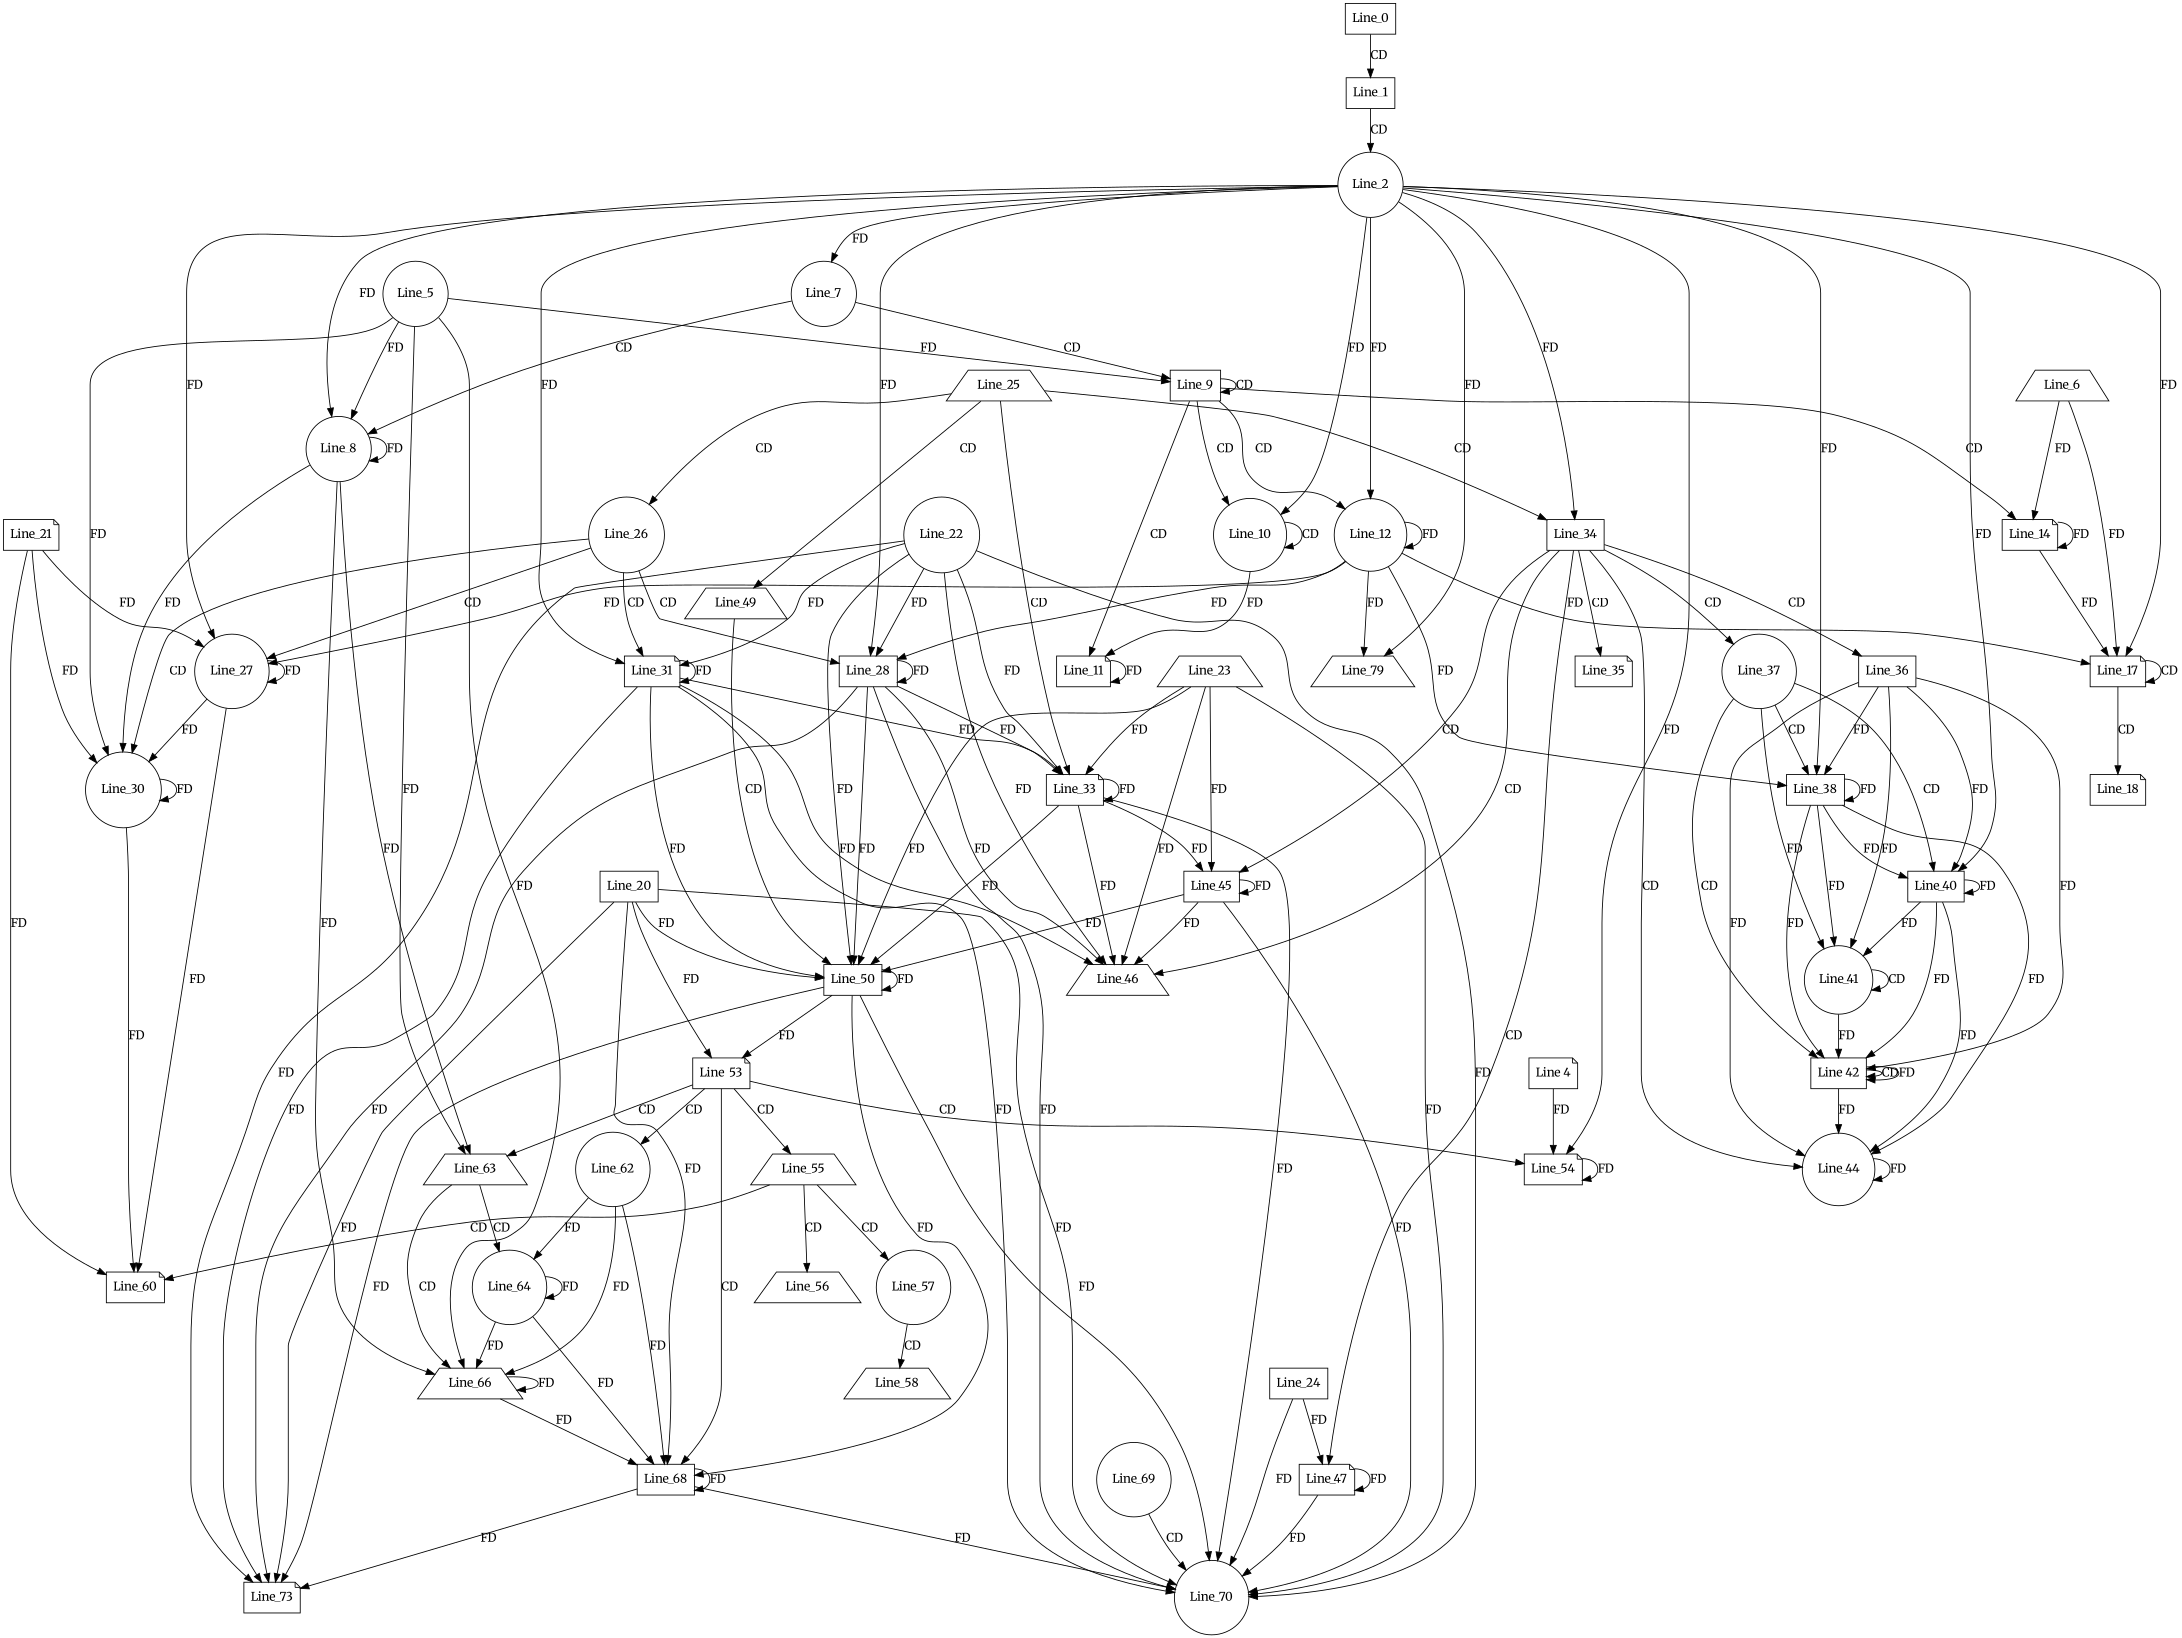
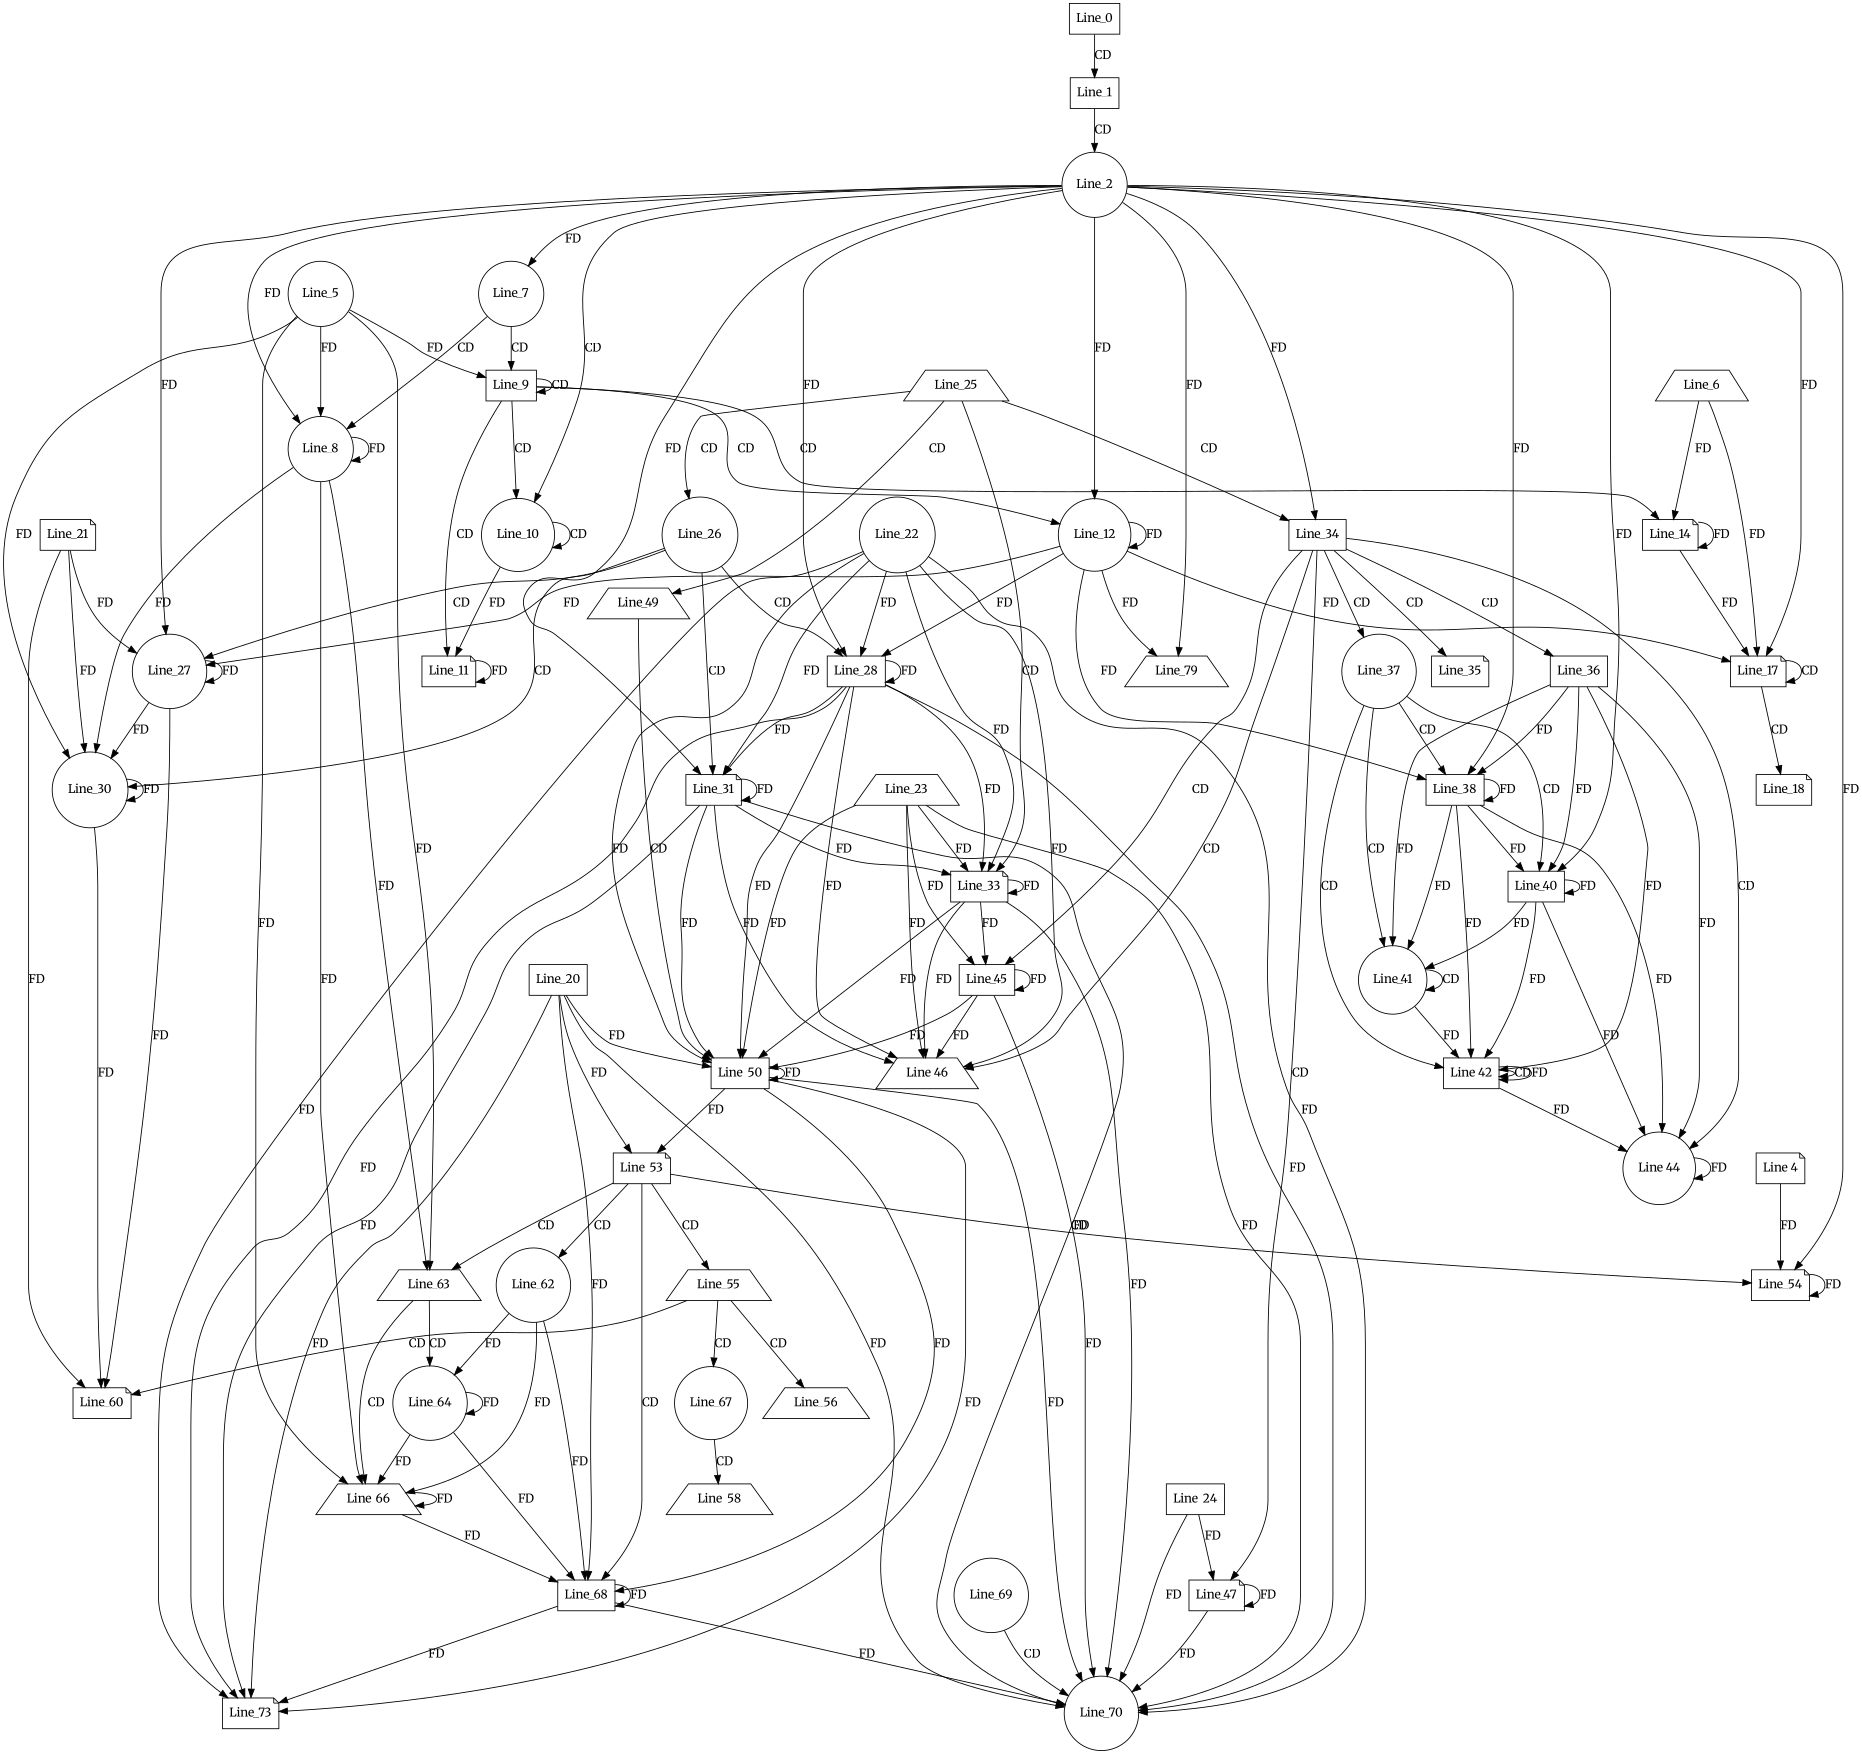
edge "Line_2" -> "Line_10": label "FD" -> "CD"
edge "Line_28" -> "Line_31": added, label "FD"
edge "Line_37" -> "Line_41": label "FD" -> "CD"
node "Line_57": label "Line_57" -> "Line_67"
